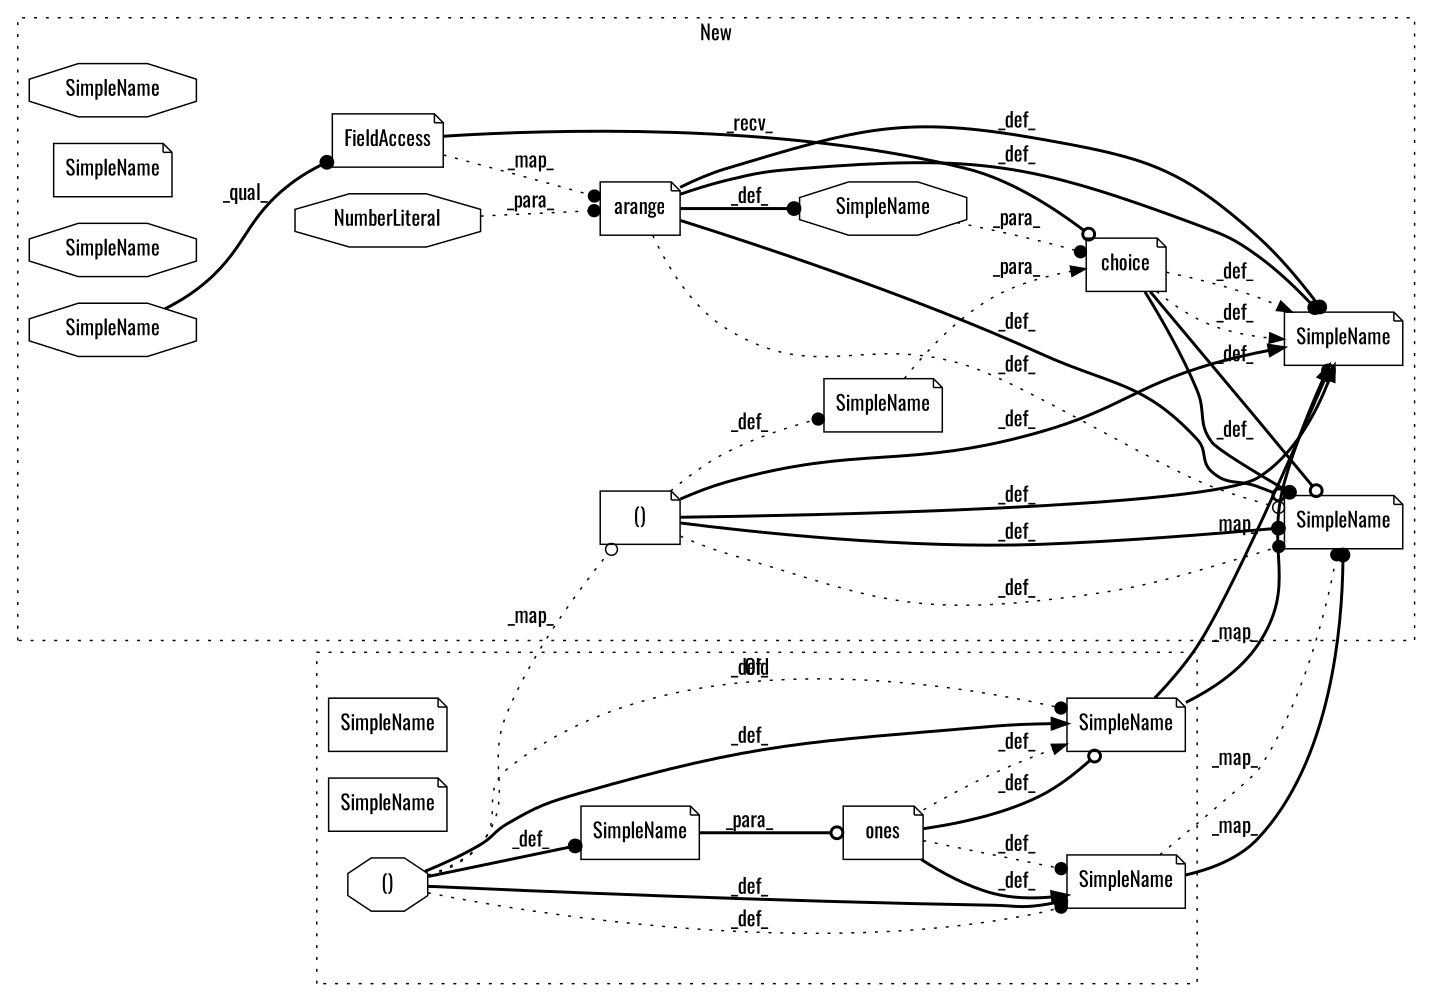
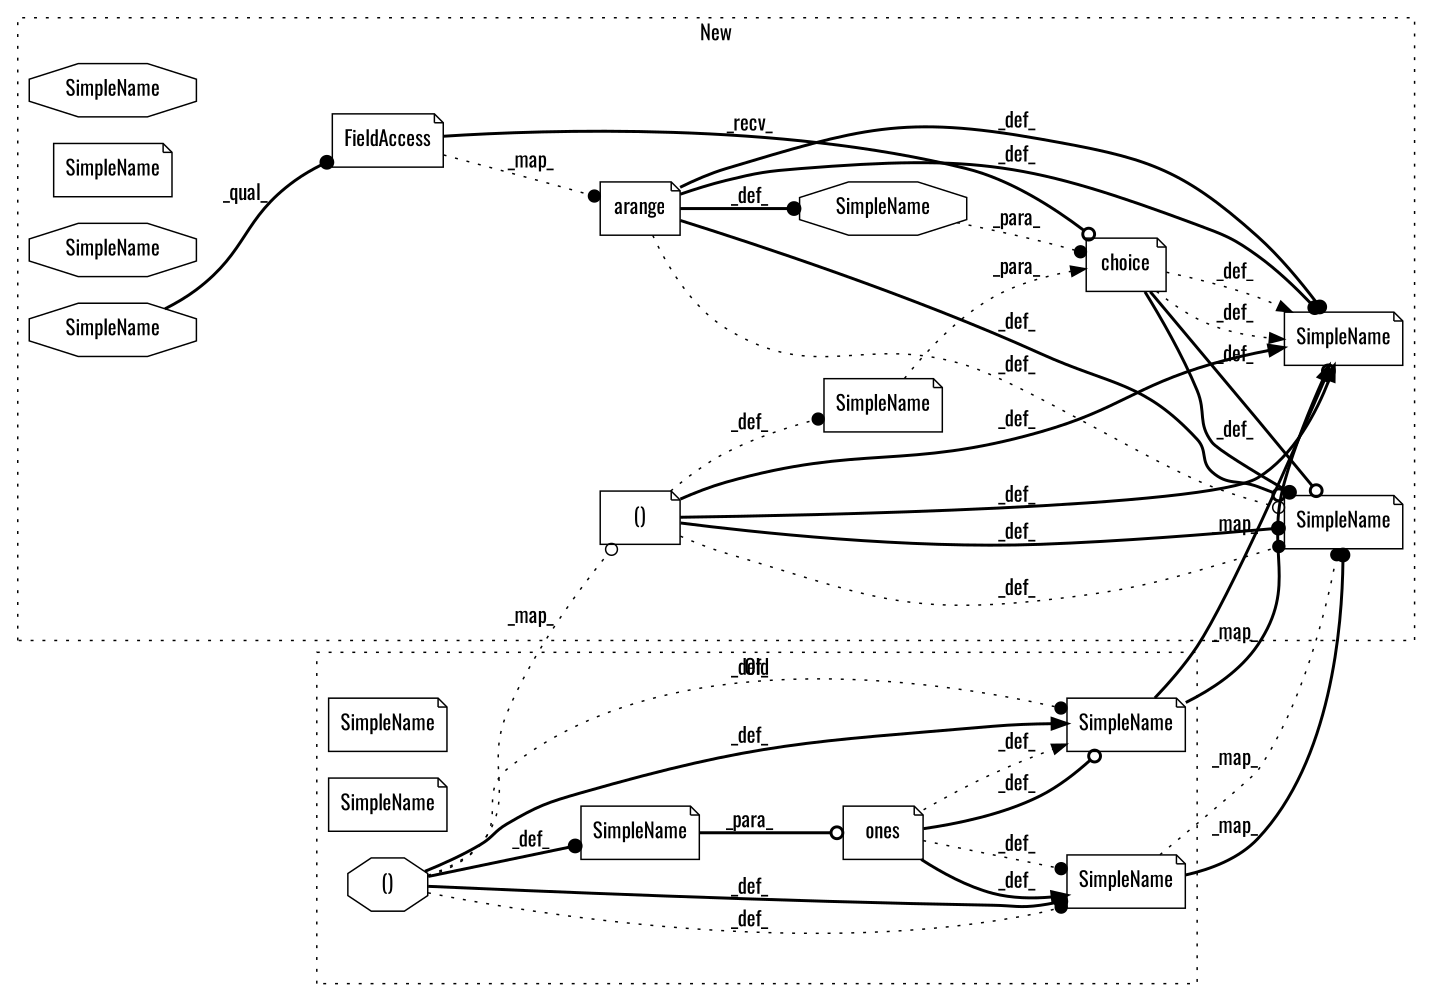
node "NumberLiteral": removed
